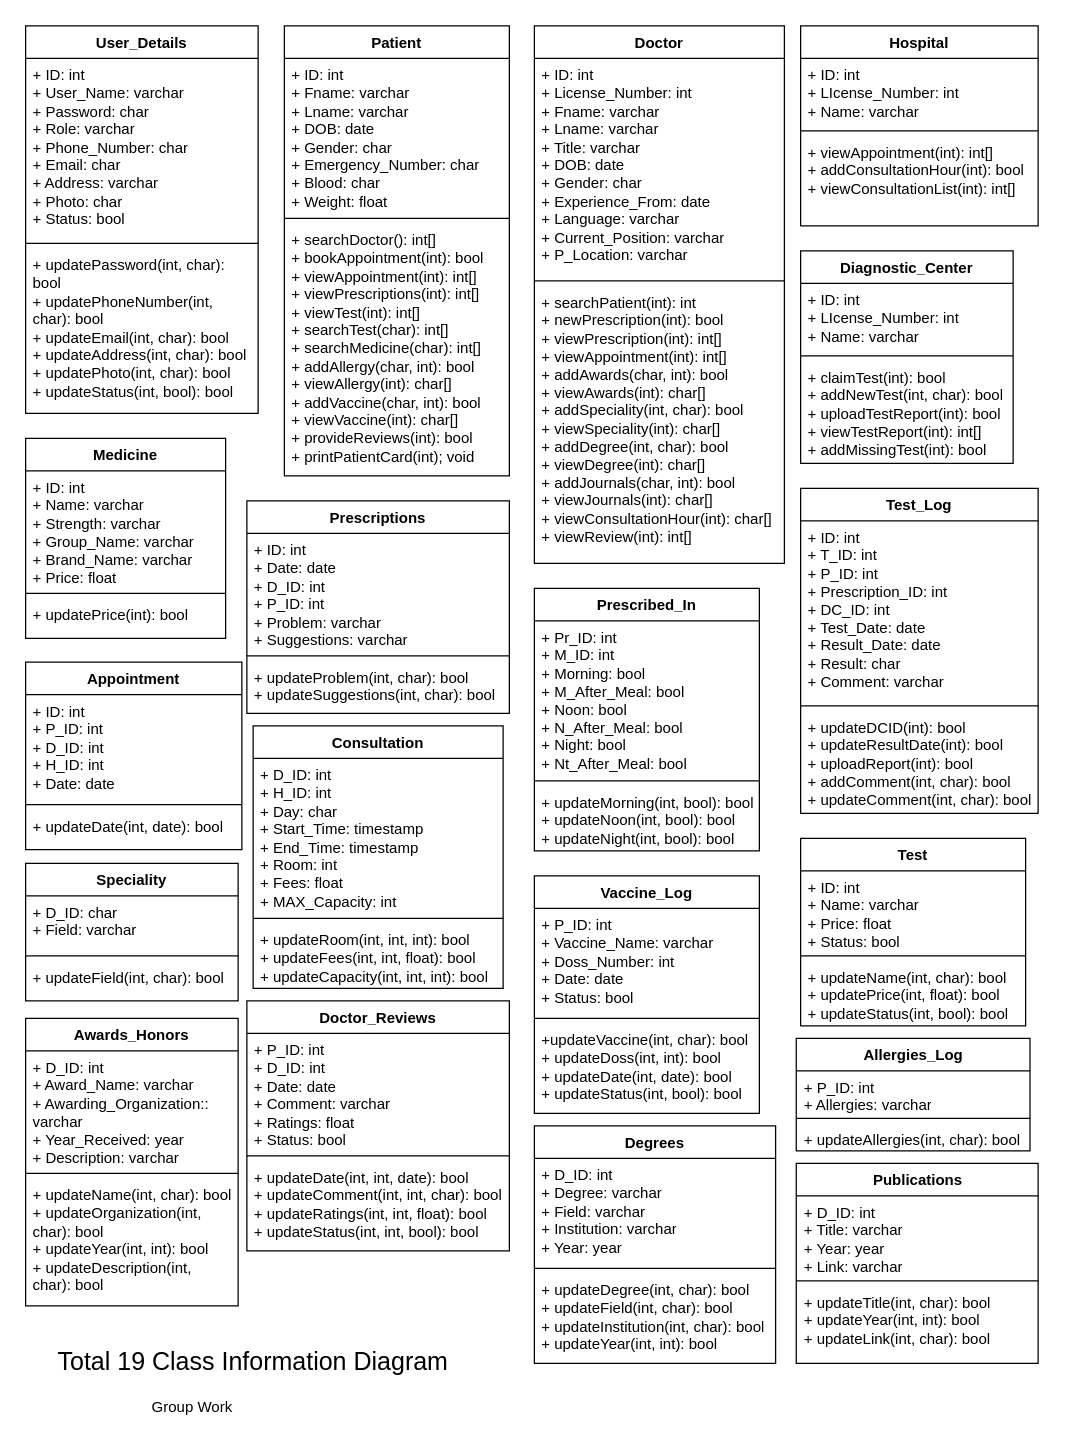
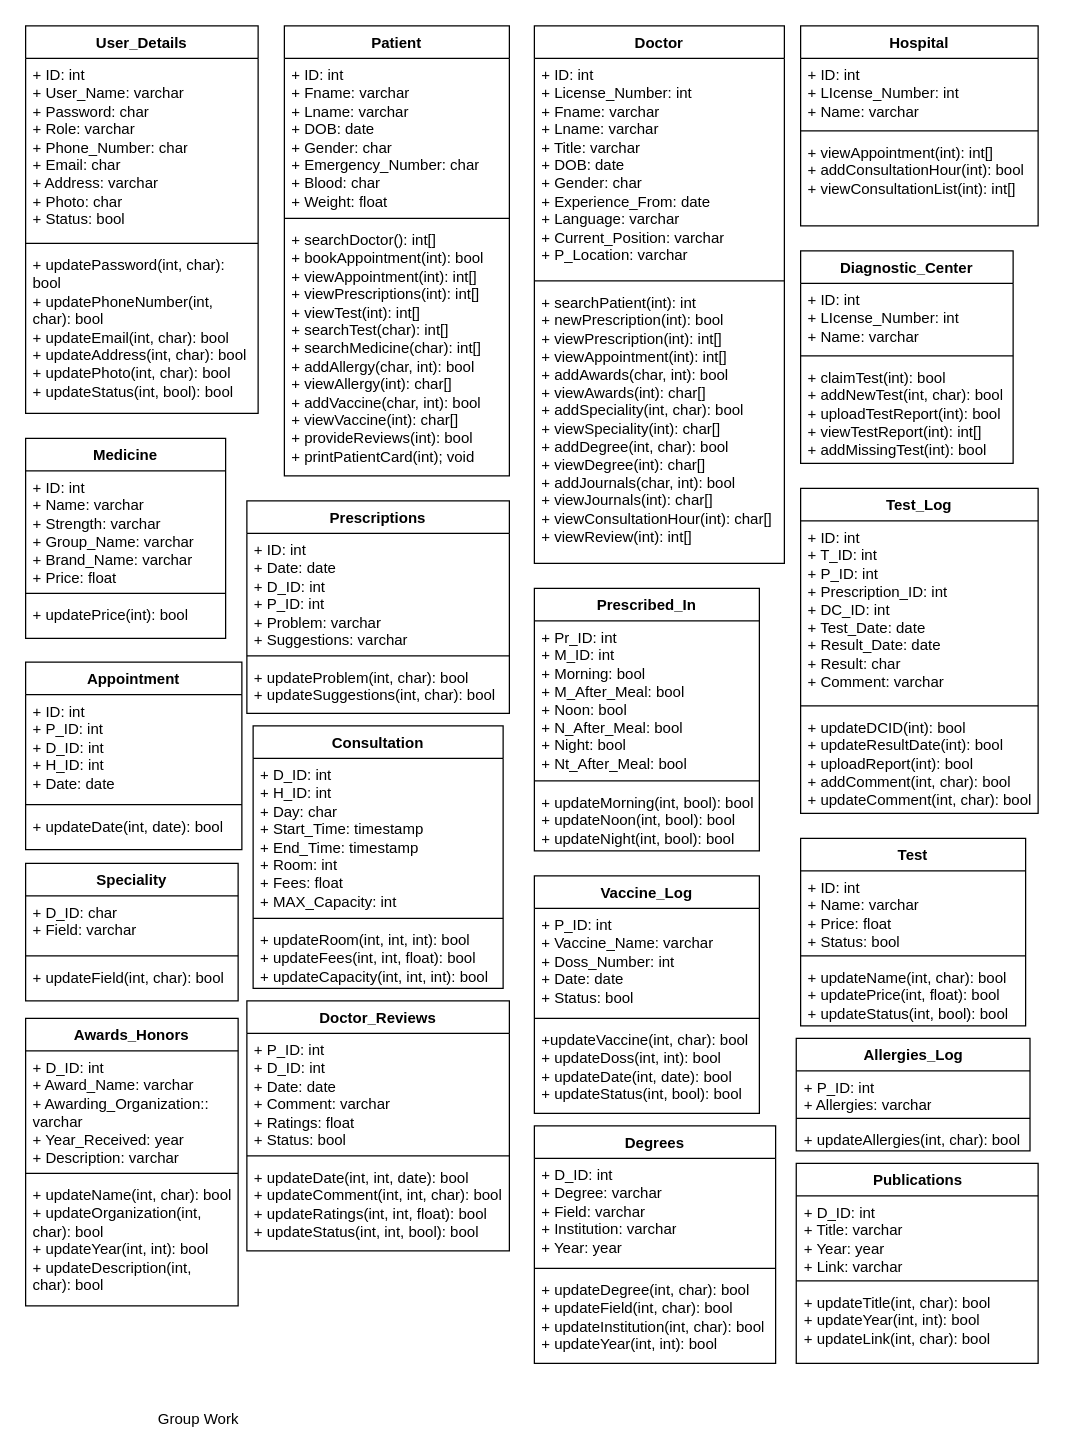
node "Total 19 Class Information Diagram": removed
node "Group Work": moved (193, 1407) -> (199, 1419)
